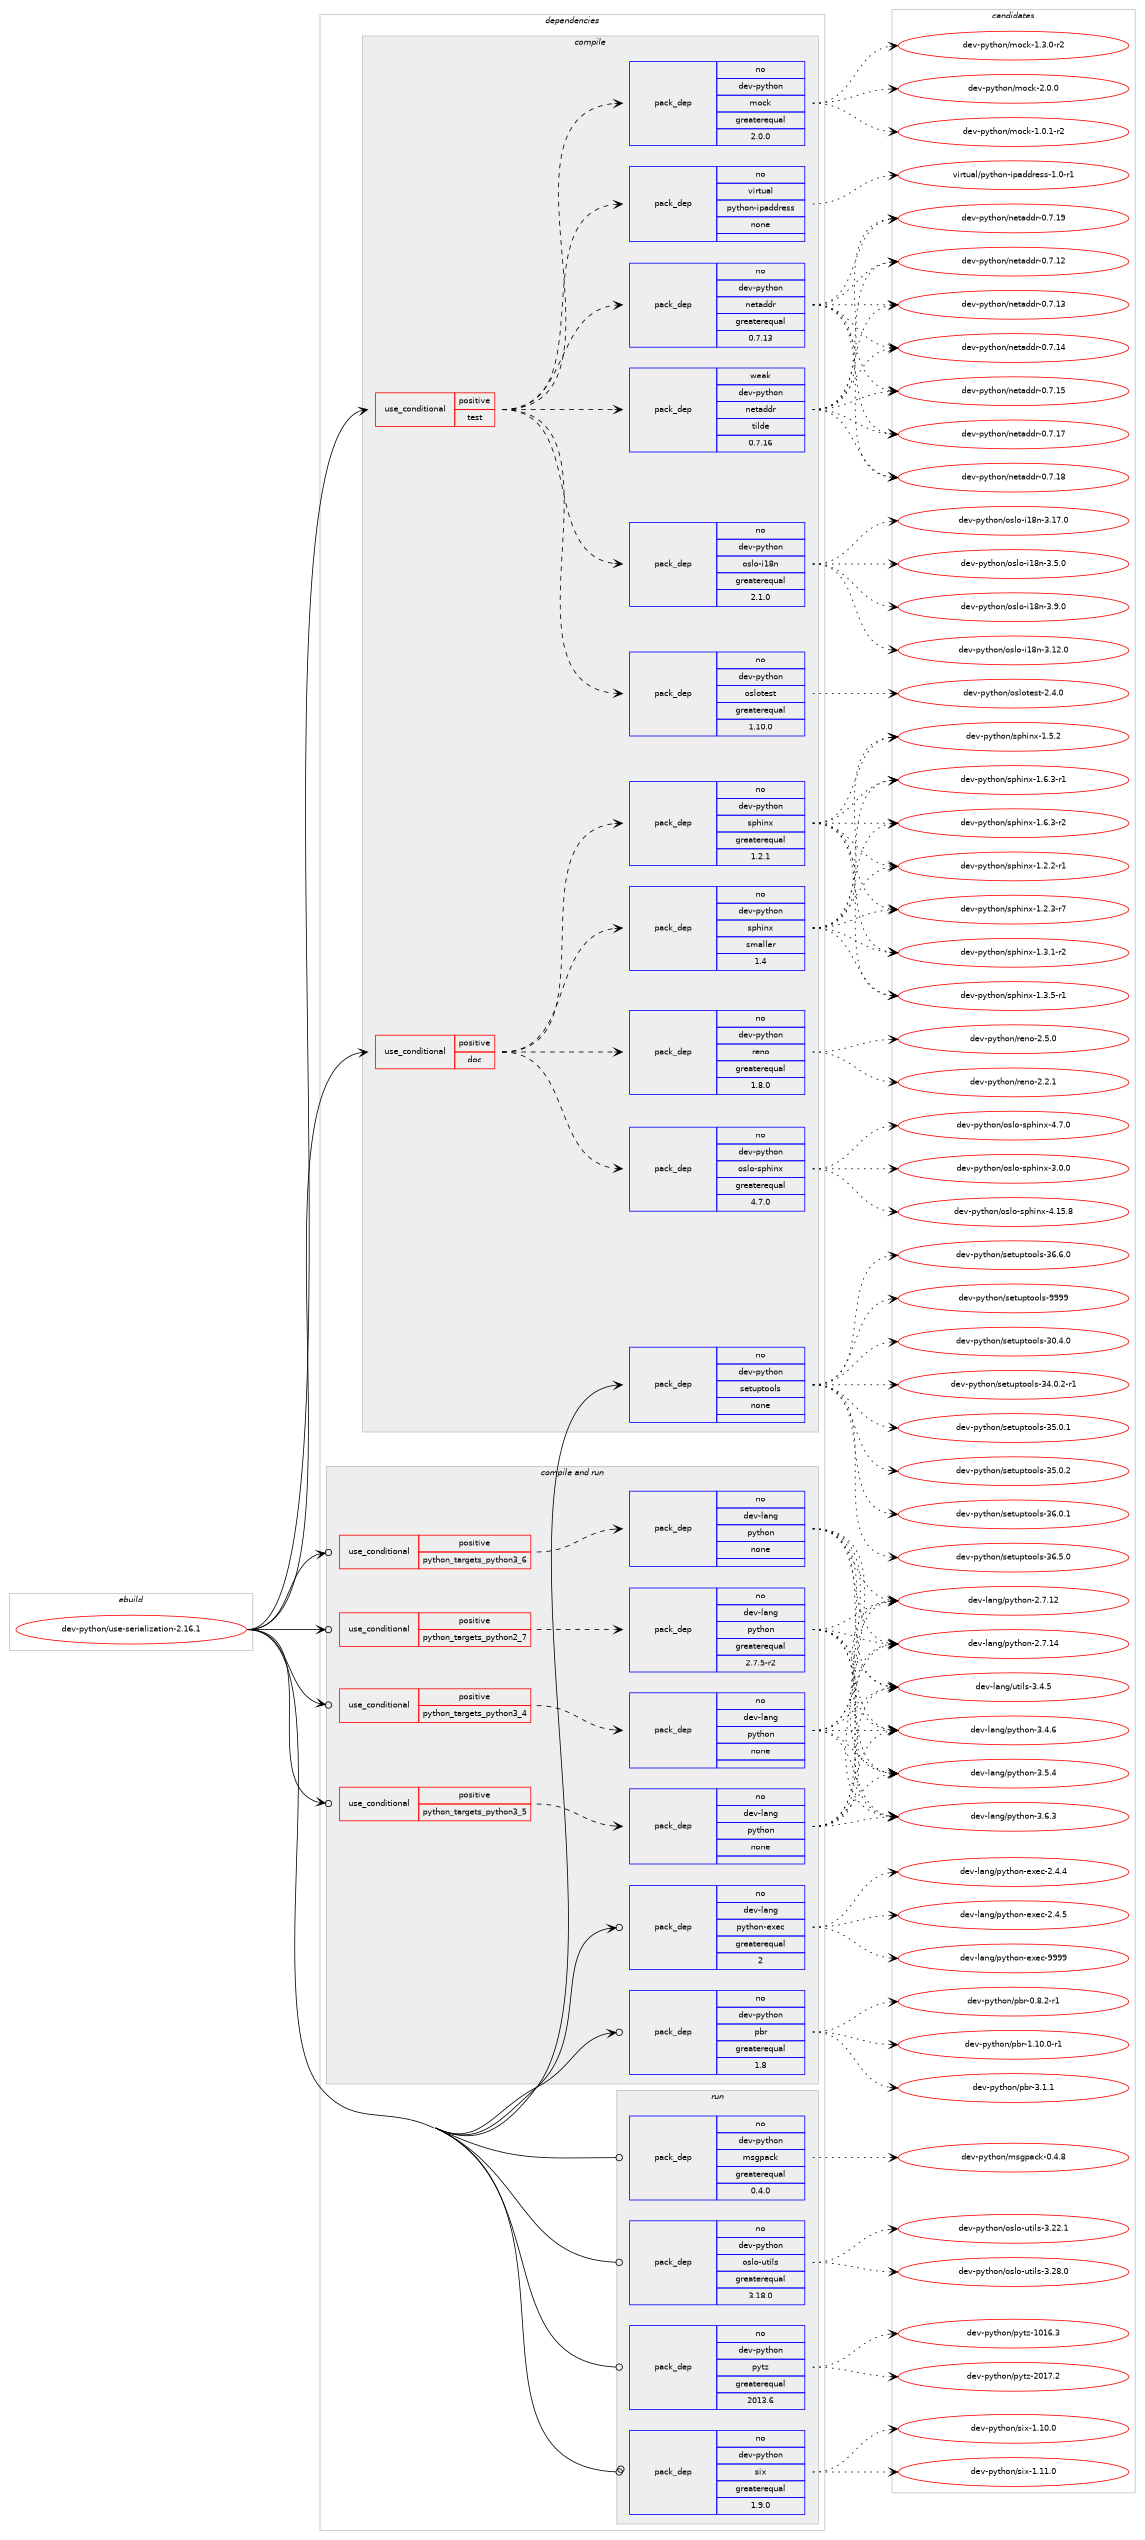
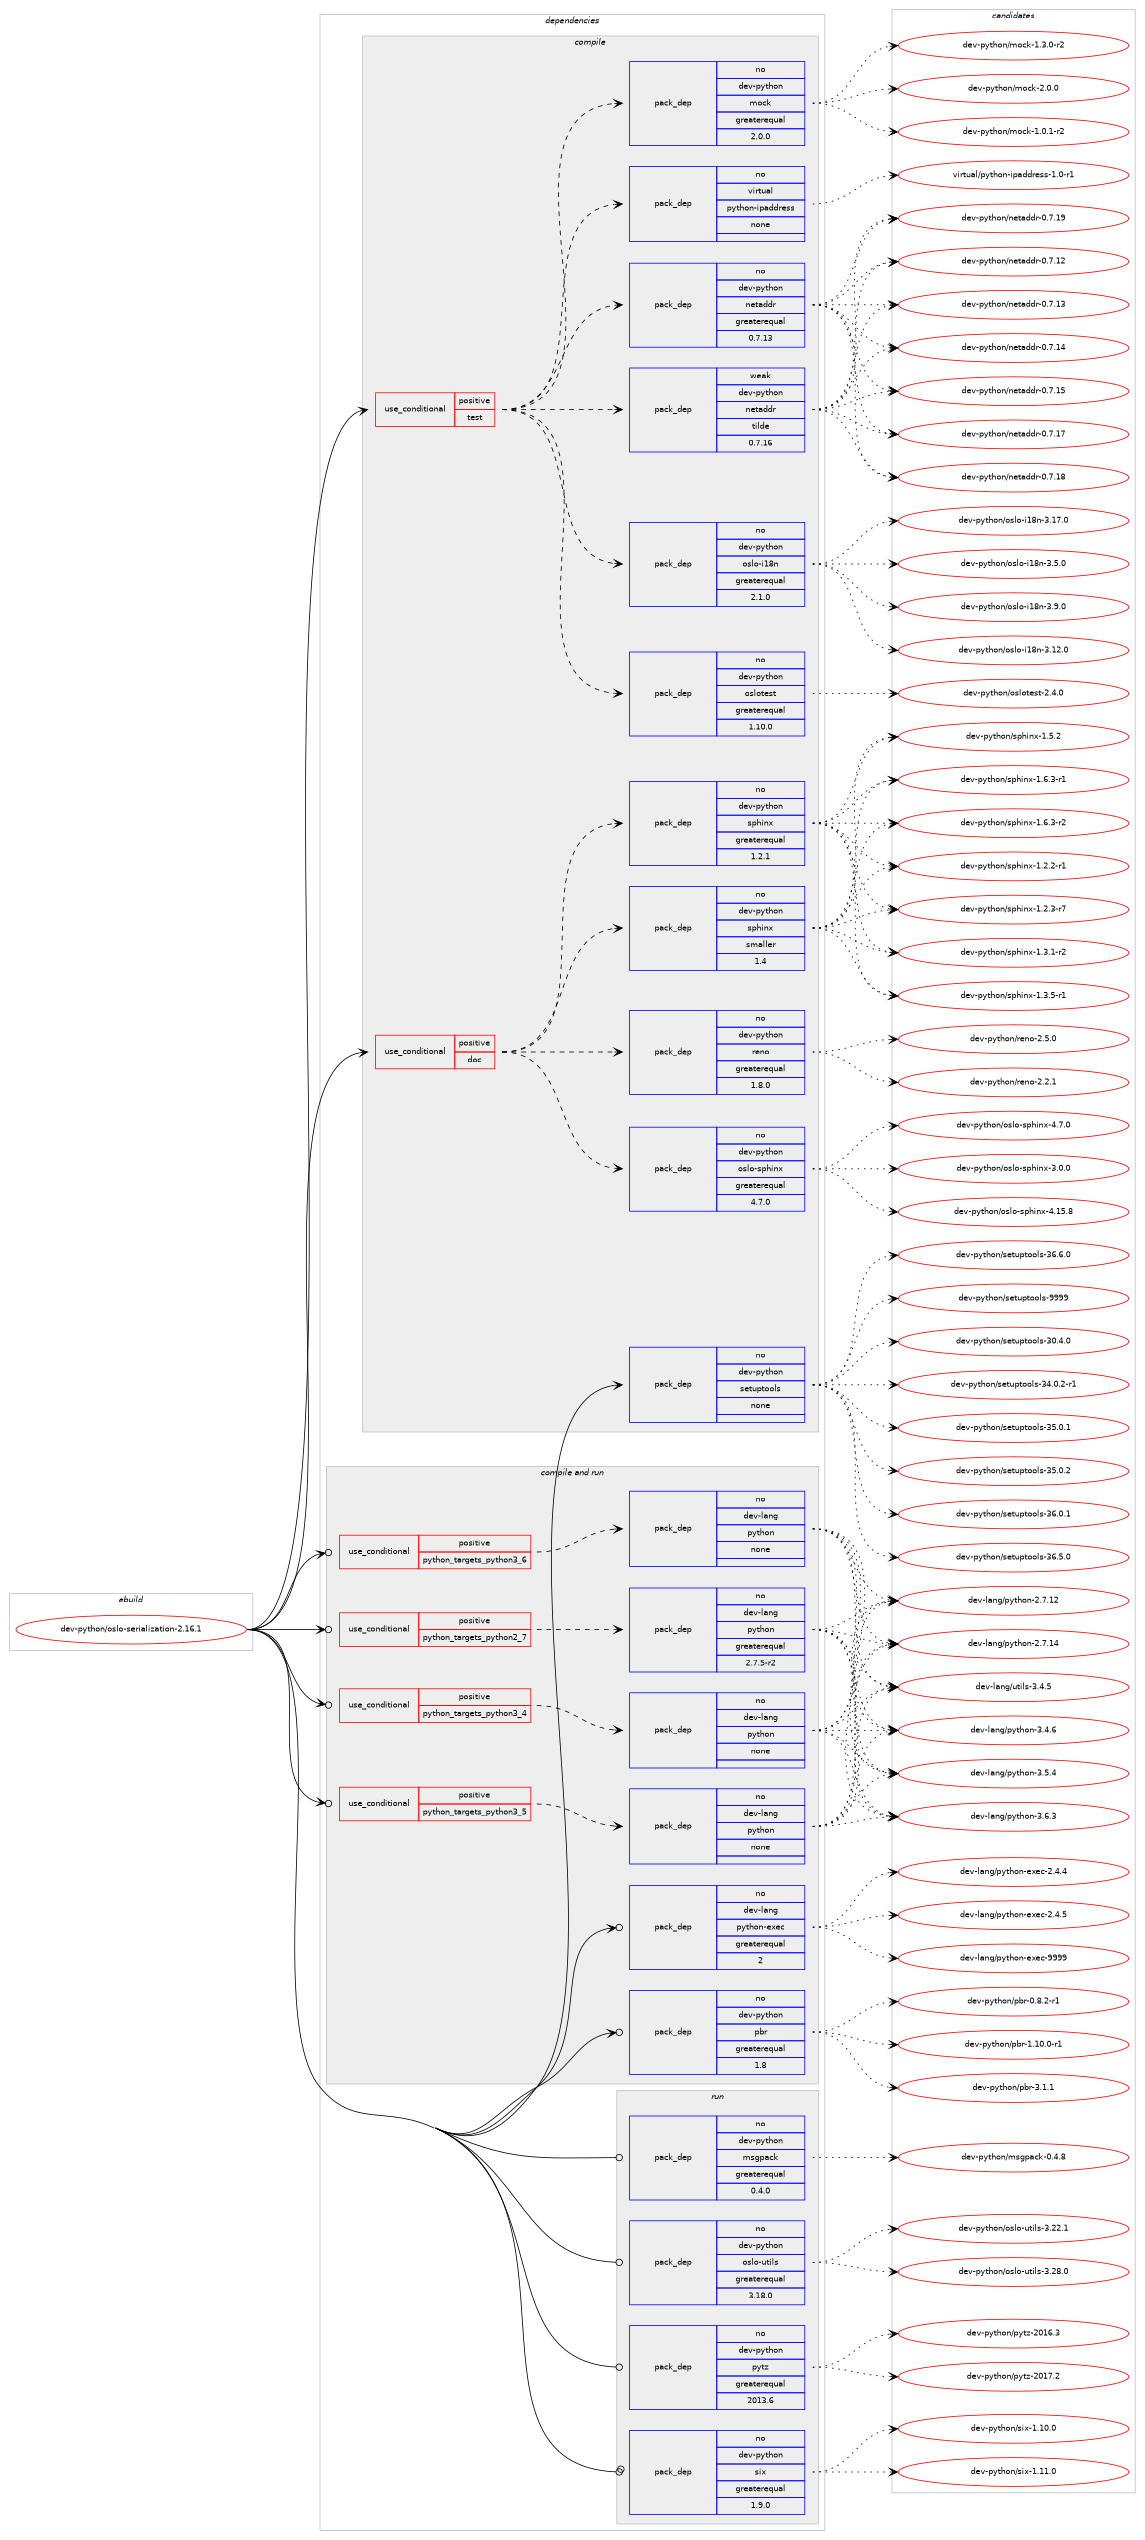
node "dev-python/use-serialization-2.16.1": label "dev-python/use-serialization-2.16.1" -> "dev-python/oslo-serialization-2.16.1"
node "dev-python/pytz-1016.3": label "dev-python/pytz-1016.3" -> "dev-python/pytz-2016.3"
